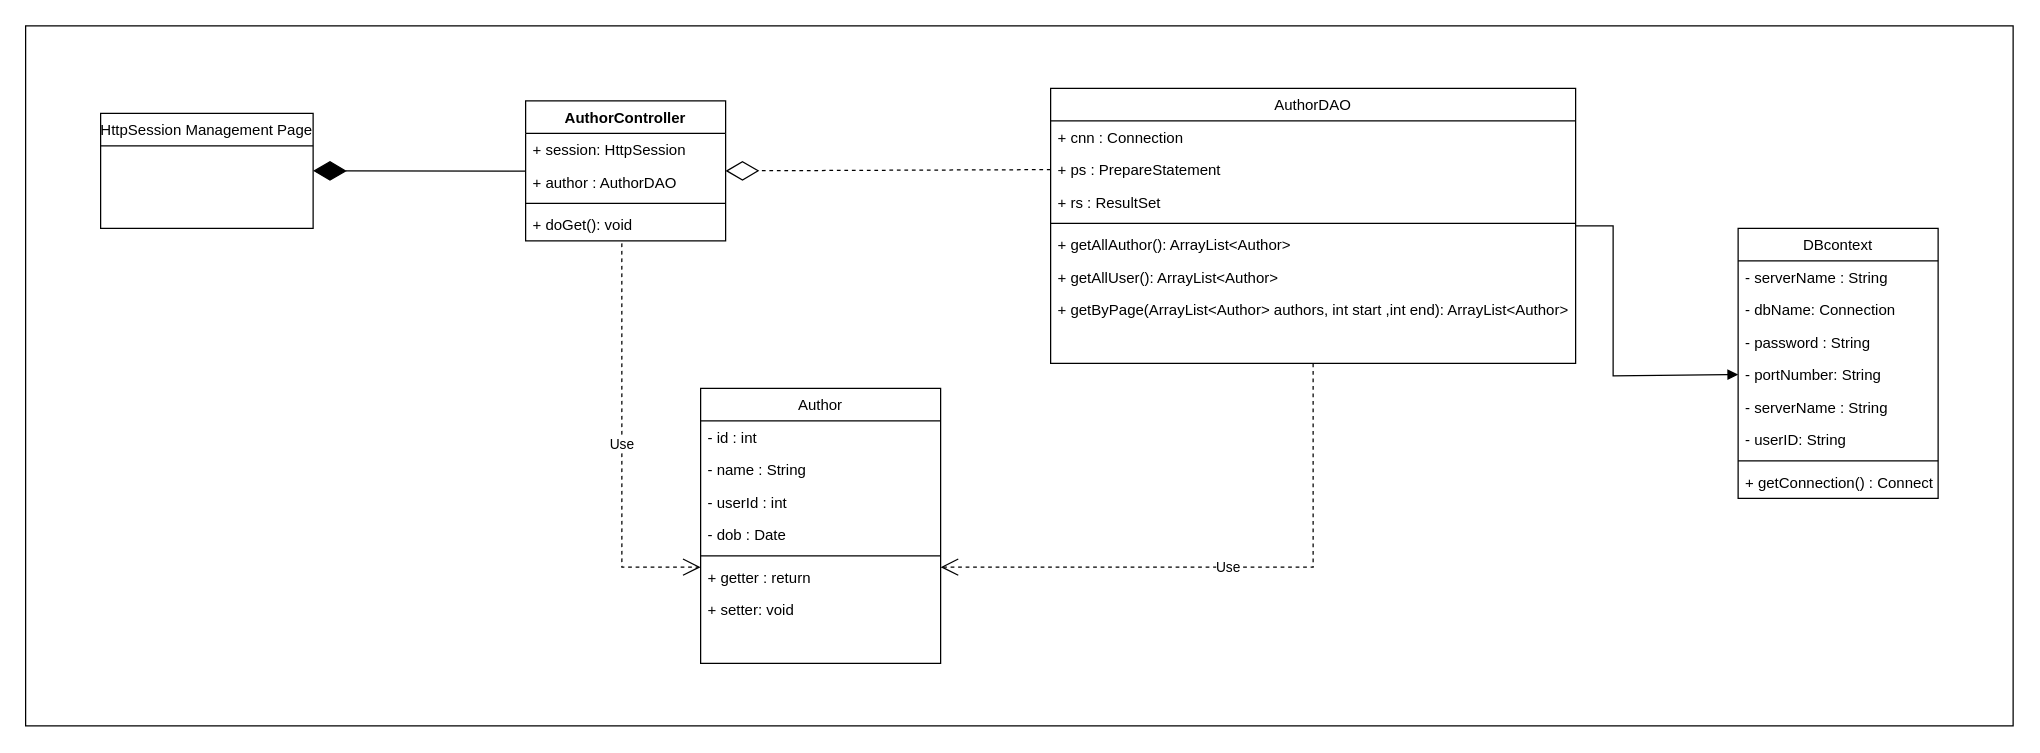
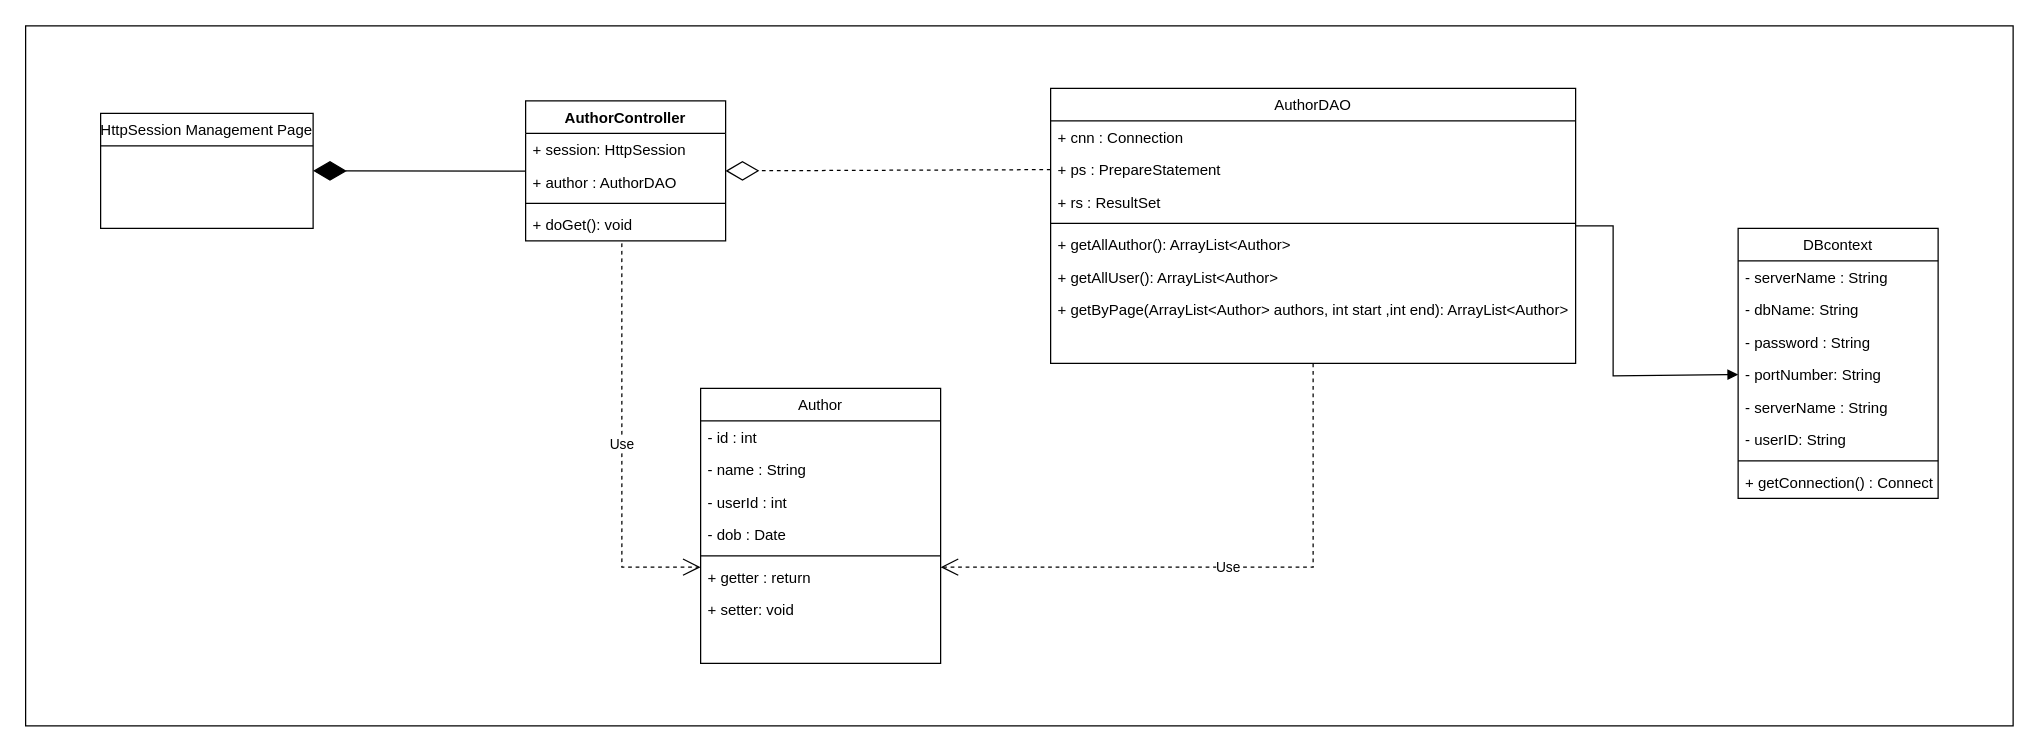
node "- dbName: Connection": label "- dbName: Connection" -> "- dbName: String"
